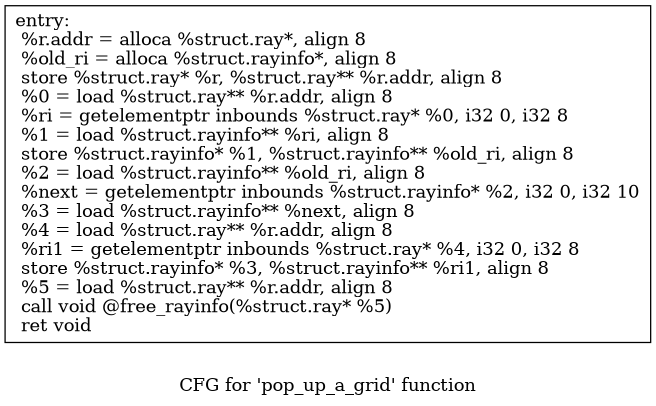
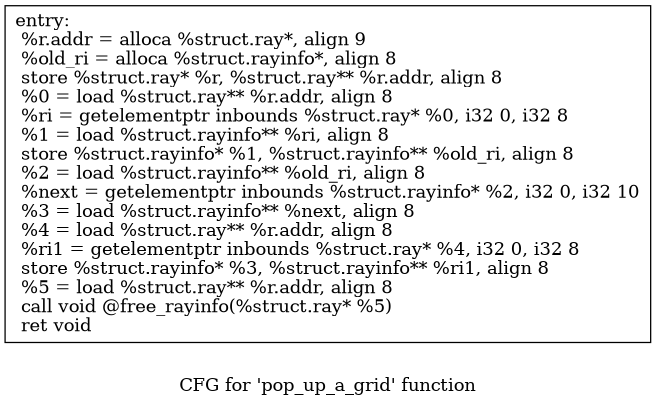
node "entry:": text "%r.addr = alloca %struct.ray*, align 8" -> "%r.addr = alloca %struct.ray*, align 9"
